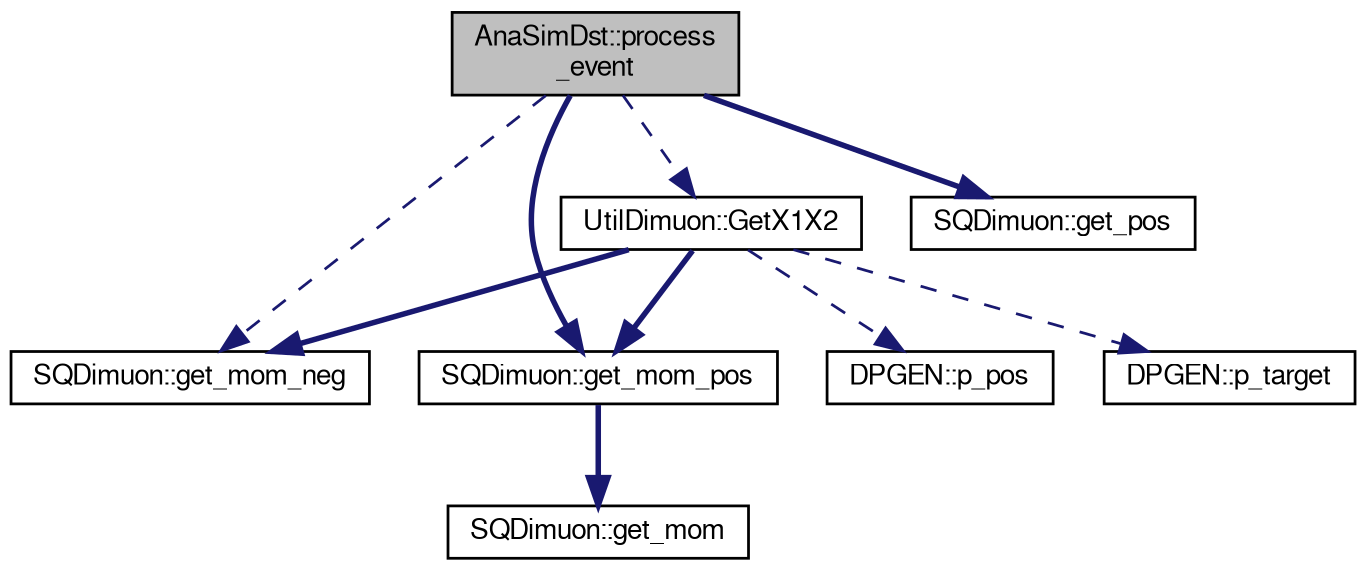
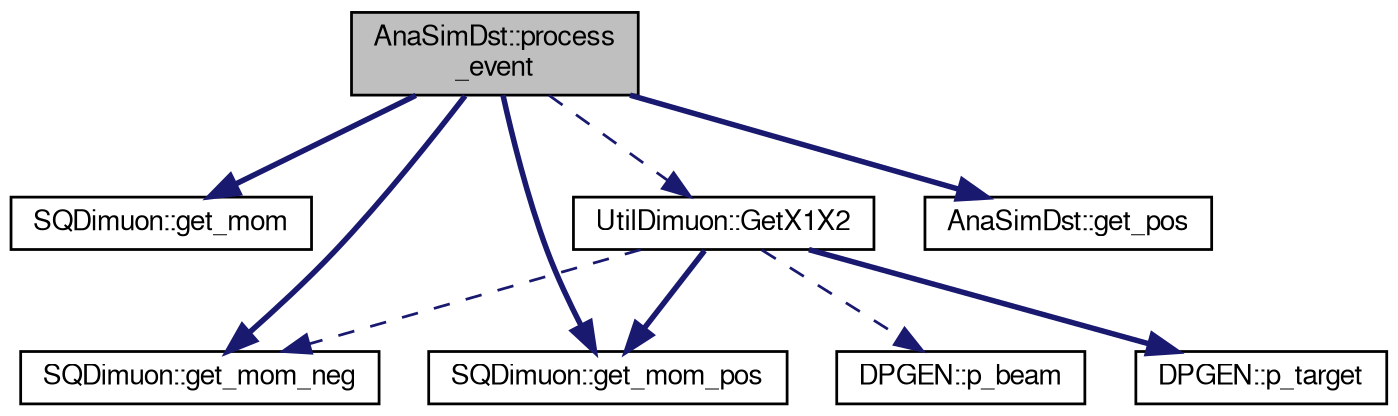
edge "AnaSimDst::process _event" -> "SQDimuon::get_mom_neg": style dashed -> bold
node "SQDimuon::get_pos": label "SQDimuon::get_pos" -> "AnaSimDst::get_pos"
edge "UtilDimuon::GetX1X2" -> "SQDimuon::get_mom_neg": style bold -> dashed
edge "UtilDimuon::GetX1X2" -> "DPGEN::p_target": style dashed -> bold
node "DPGEN::p_pos": label "DPGEN::p_pos" -> "DPGEN::p_beam"
edge "SQDimuon::get_mom_pos" -> "SQDimuon::get_mom": now "AnaSimDst::process _event" -> "SQDimuon::get_mom"
